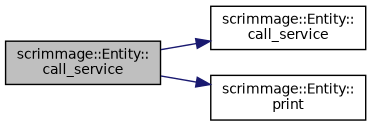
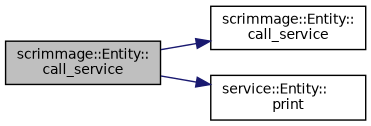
node "scrimmage::Entity:: print": label "scrimmage::Entity:: print" -> "service::Entity:: print"
